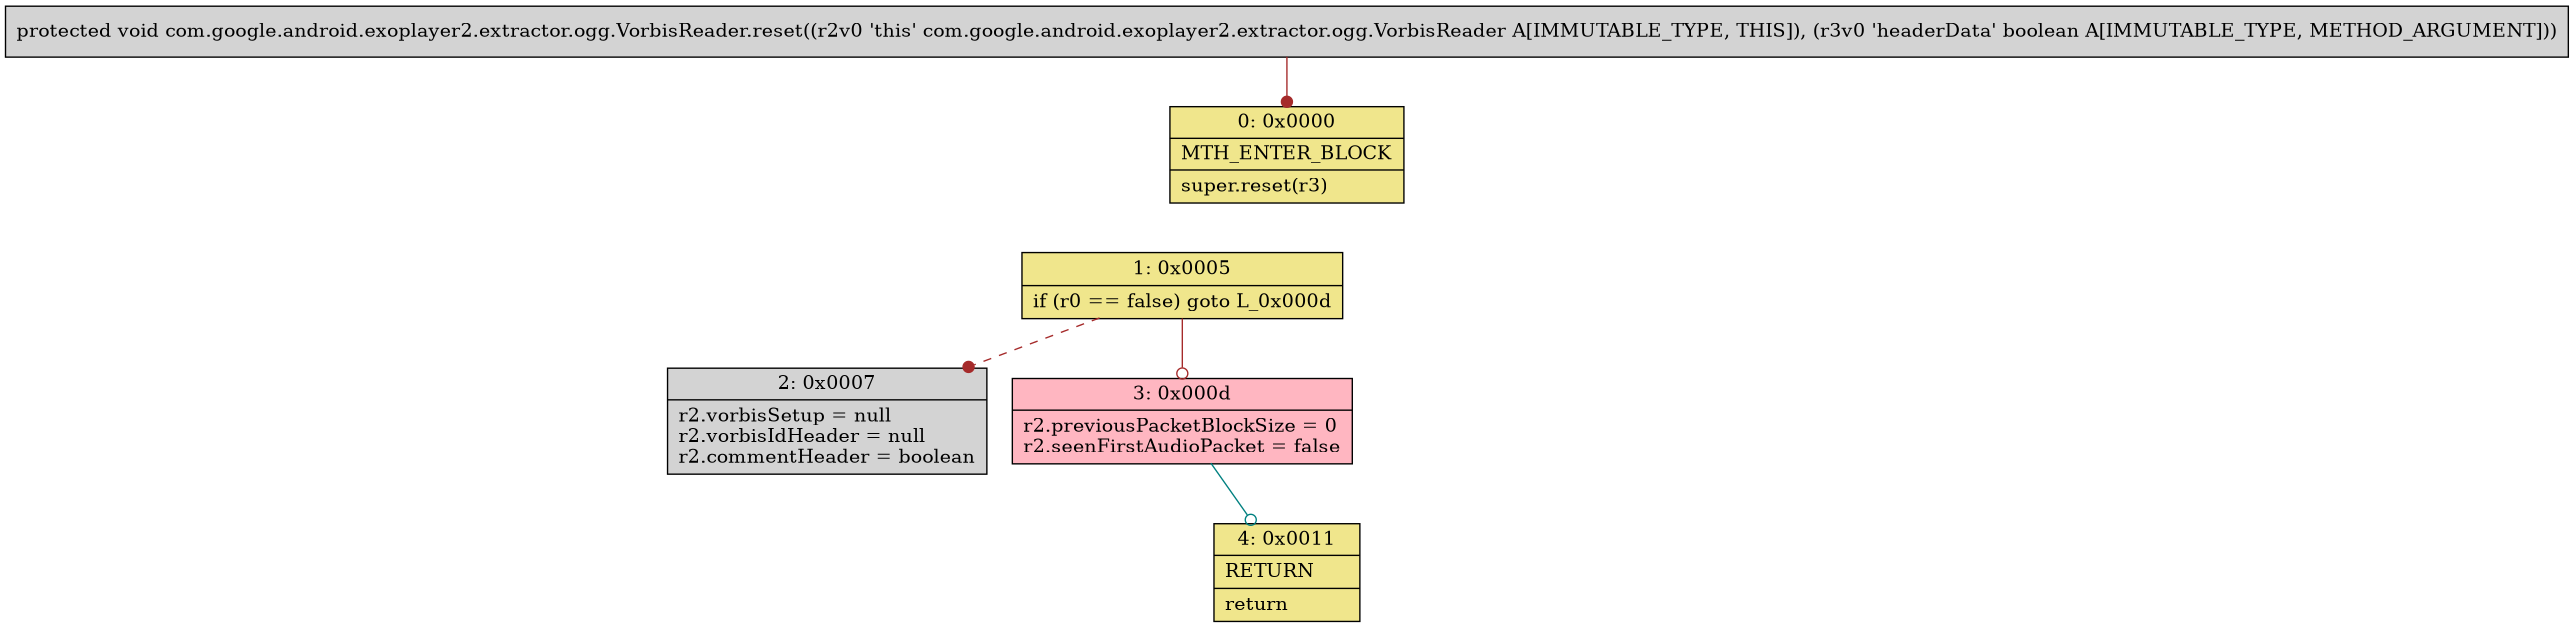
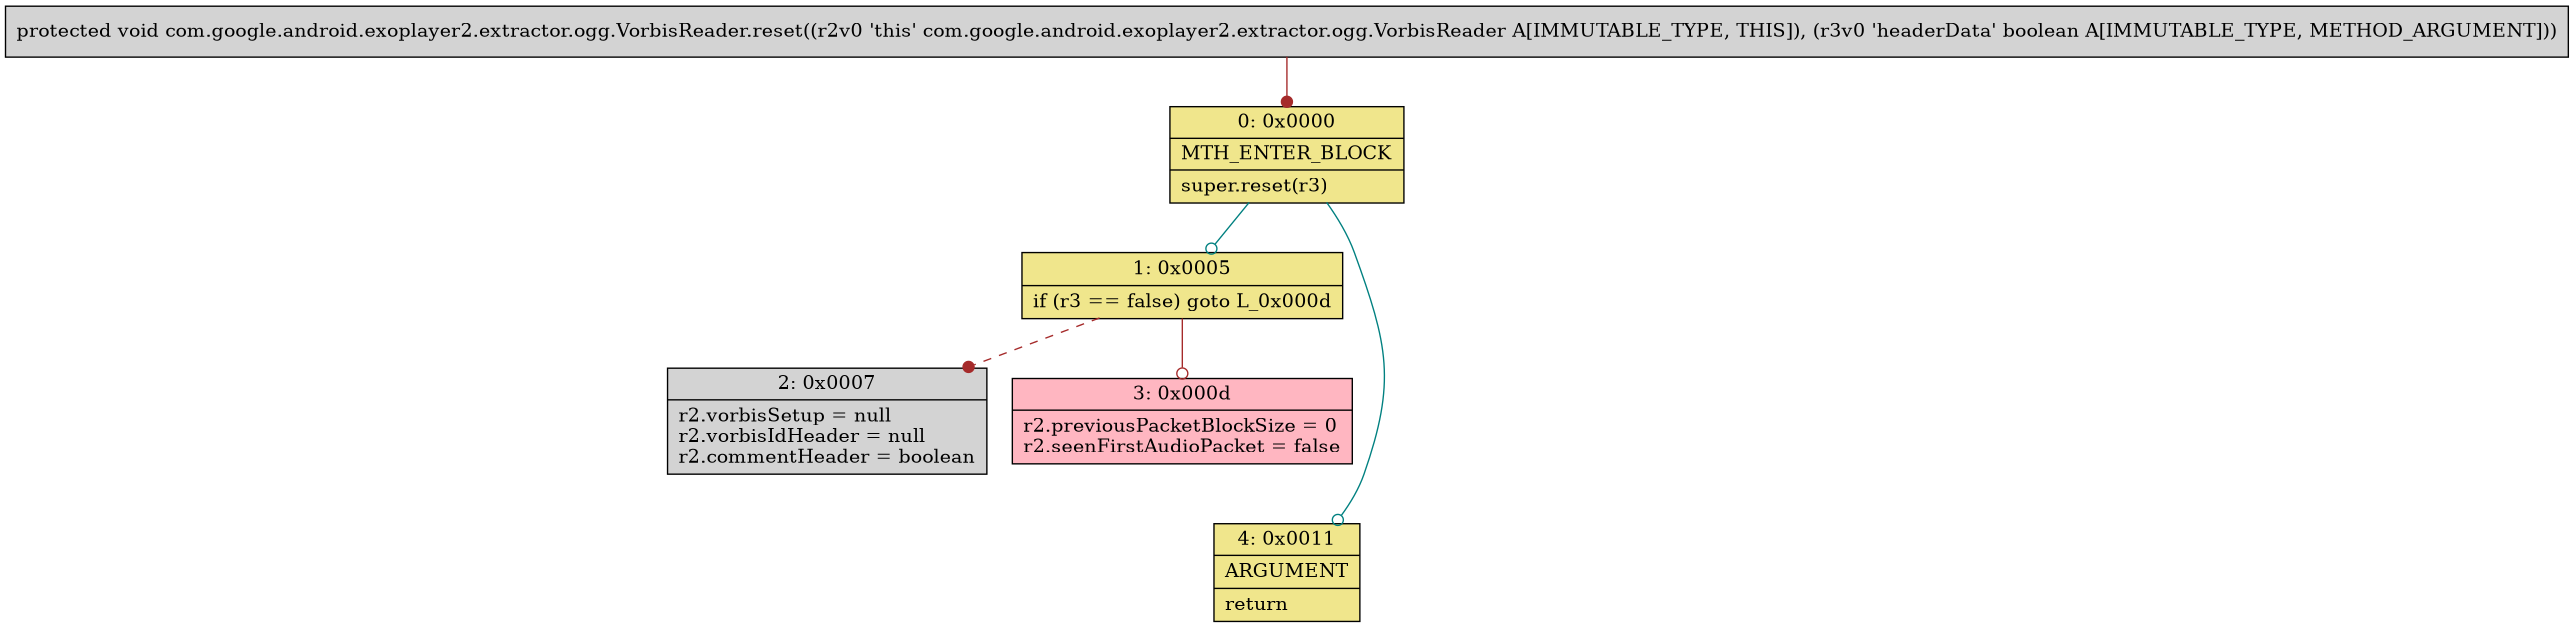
edge "0: 0x0000" -> "1: 0x0005": added
node "1: 0x0005": text "if (r0 == false) goto L_0x000d" -> "if (r3 == false) goto L_0x000d"
edge "3: 0x000d" -> "4: 0x0011": now "0: 0x0000" -> "4: 0x0011"
node "4: 0x0011": text "RETURN" -> "ARGUMENT"
